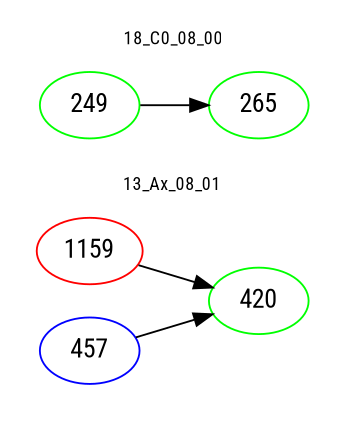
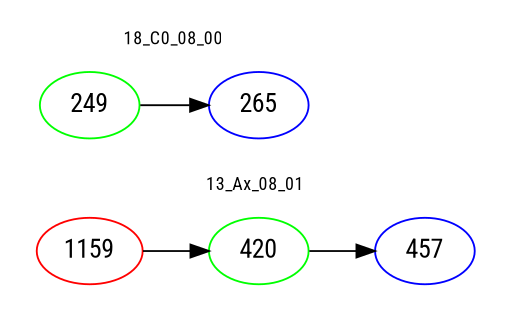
node "265": color green -> blue
edge "457" -> "420": reversed
